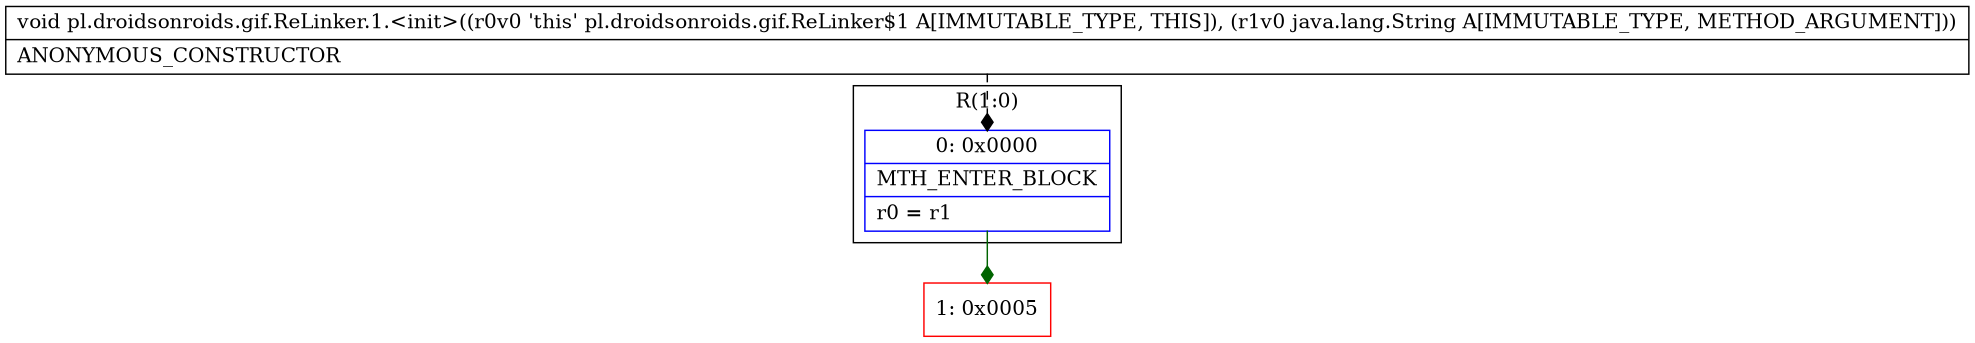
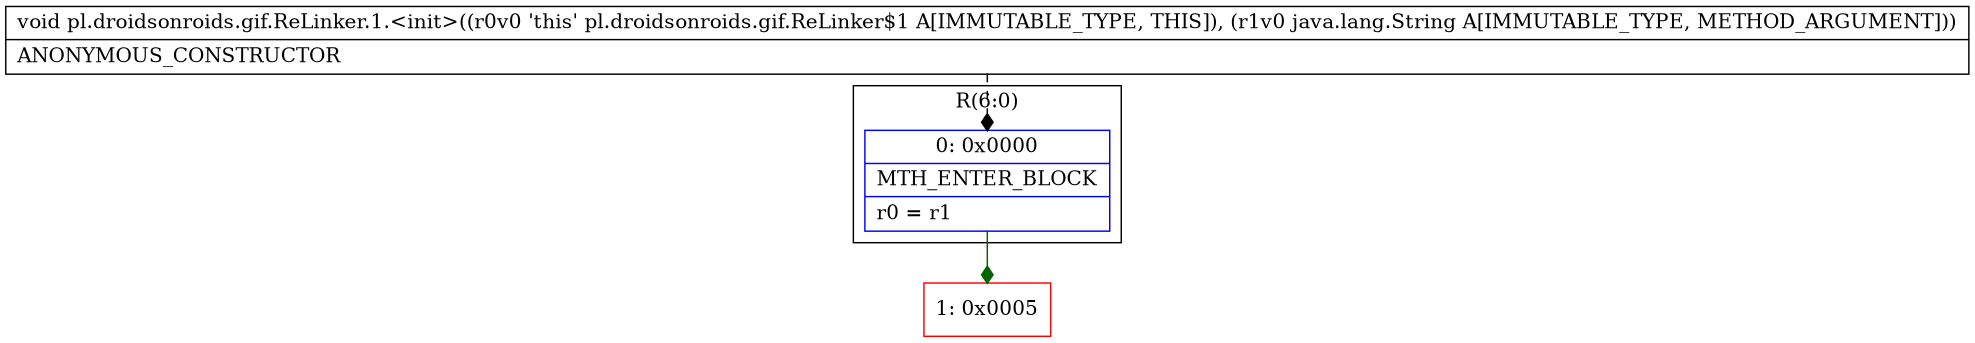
cluster "R(1:0)": label "R(1:0)" -> "R(6:0)"
